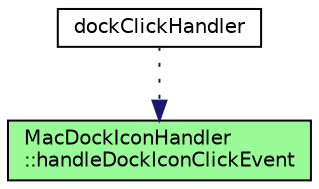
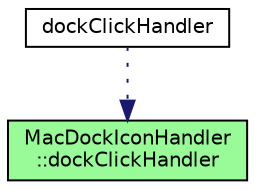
node "MacDockIconHandler ::handleDockIconClickEvent": label "MacDockIconHandler ::handleDockIconClickEvent" -> "MacDockIconHandler ::dockClickHandler"
